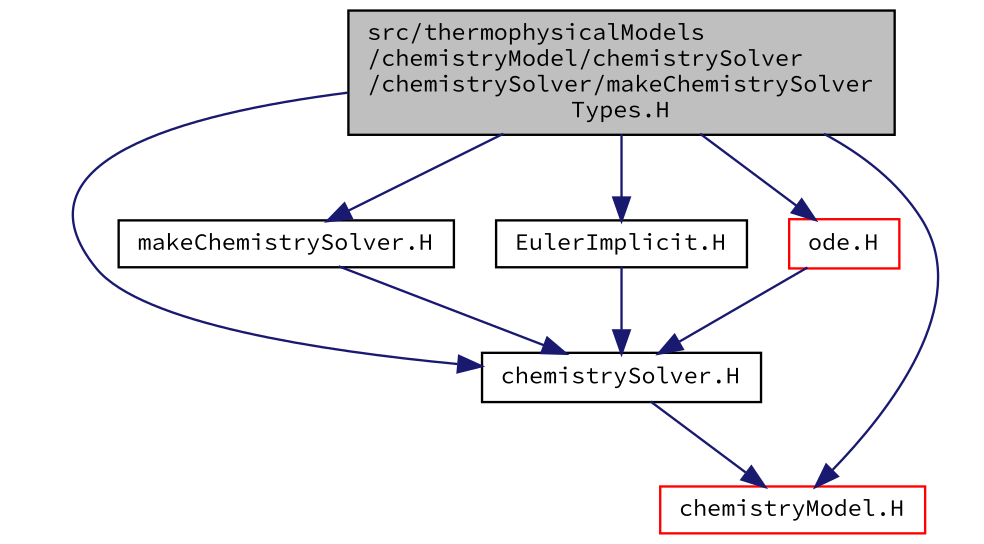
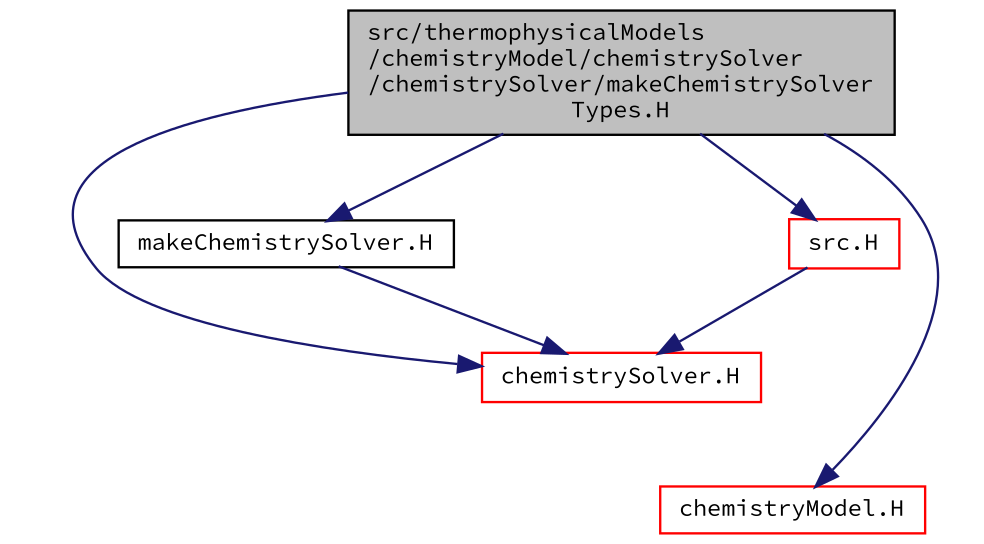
node "EulerImplicit.H": removed
node "ode.H": label "ode.H" -> "src.H"
node "chemistrySolver.H": color black -> red
edge "chemistrySolver.H" -> "chemistryModel.H": removed
